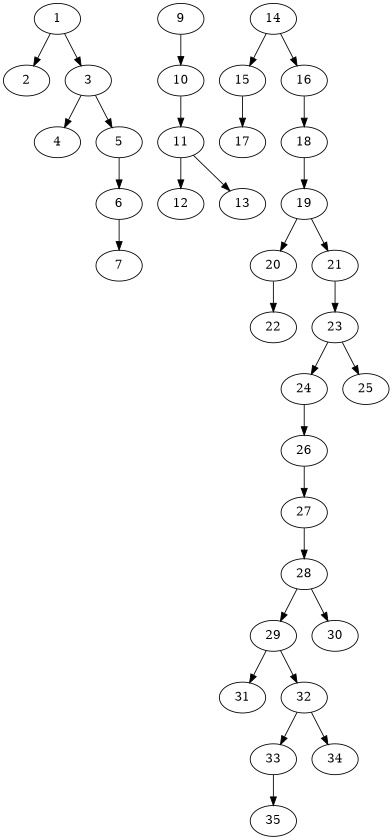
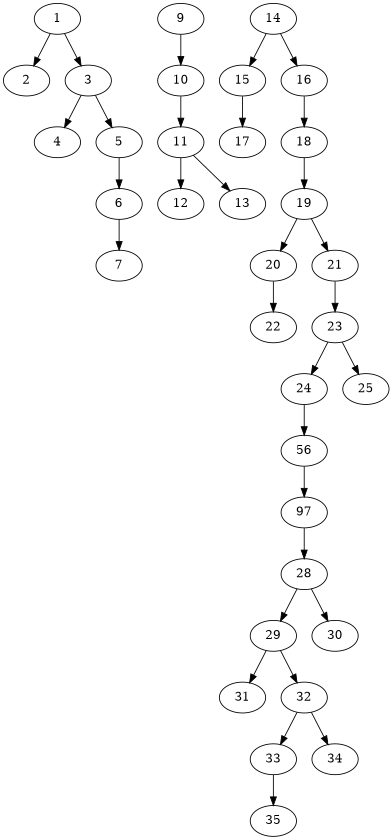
node "26": label "26" -> "56"
node "27": label "27" -> "97"
